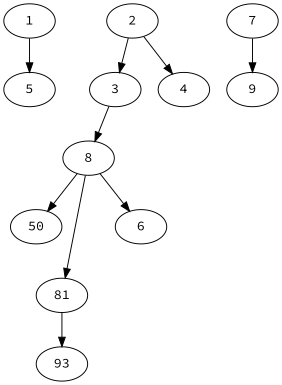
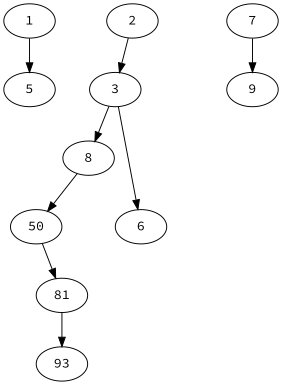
node "4": removed
edge "8" -> "6": now "3" -> "6"
edge "8" -> "81": now "50" -> "81"
